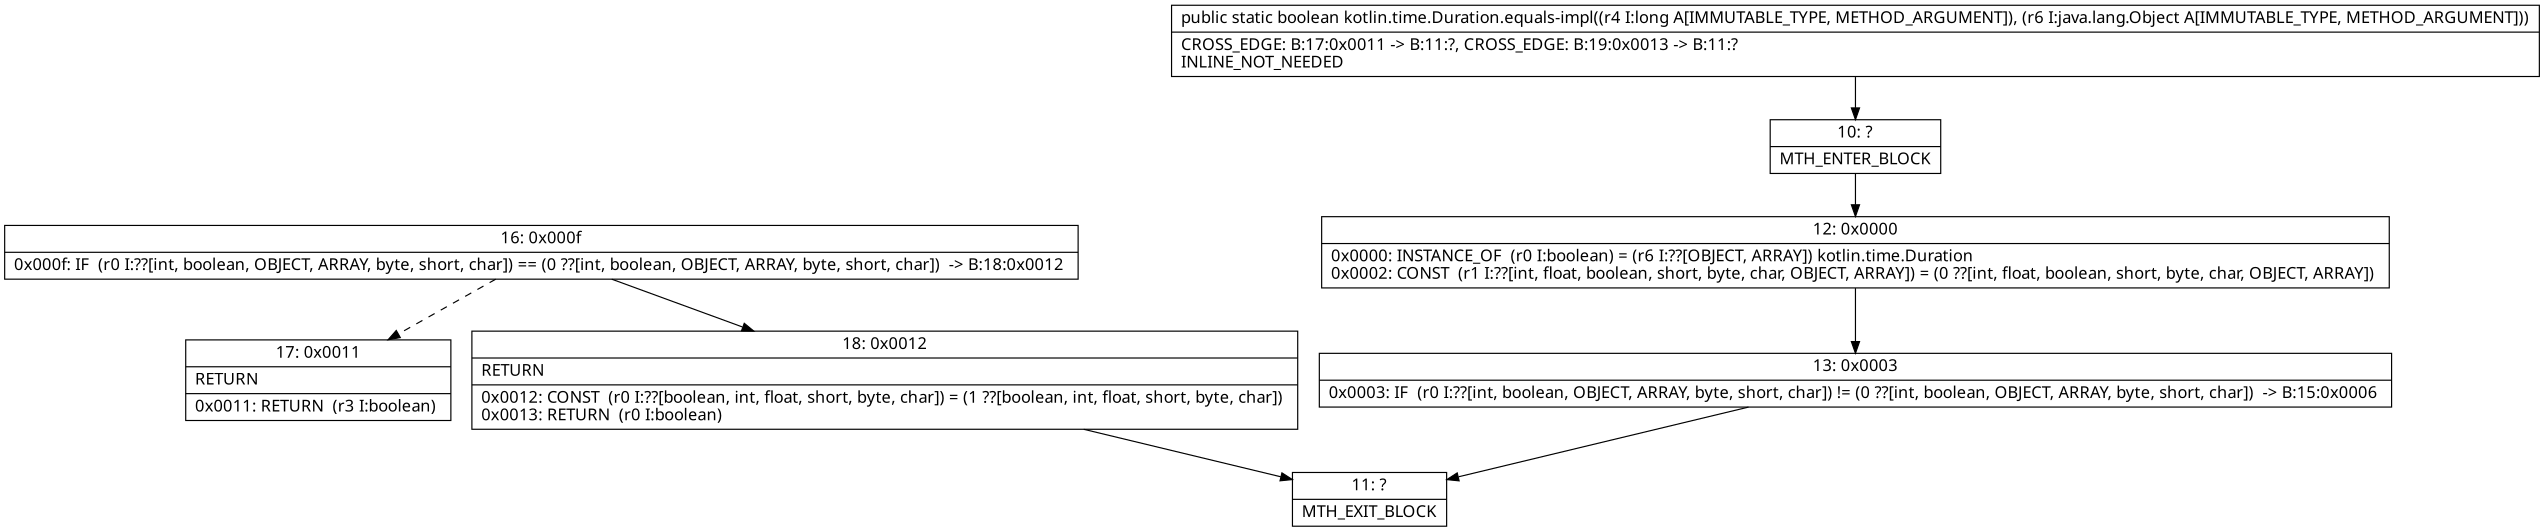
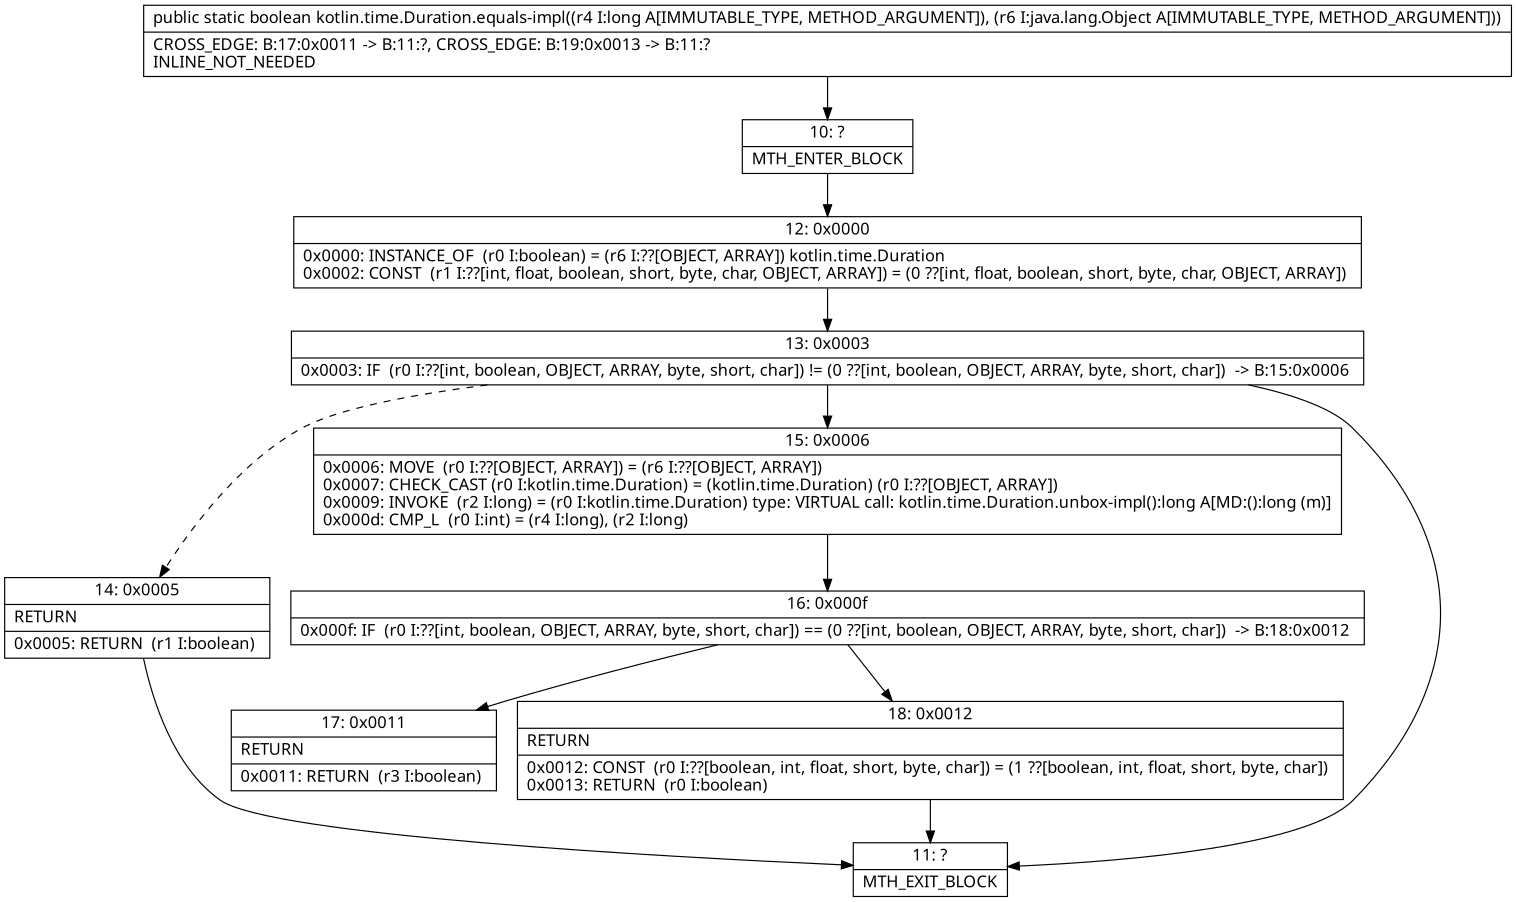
edge "16: 0x000f" -> "17: 0x0011": style dashed -> solid
node "15: 0x0006": added
node "14: 0x0005": added
